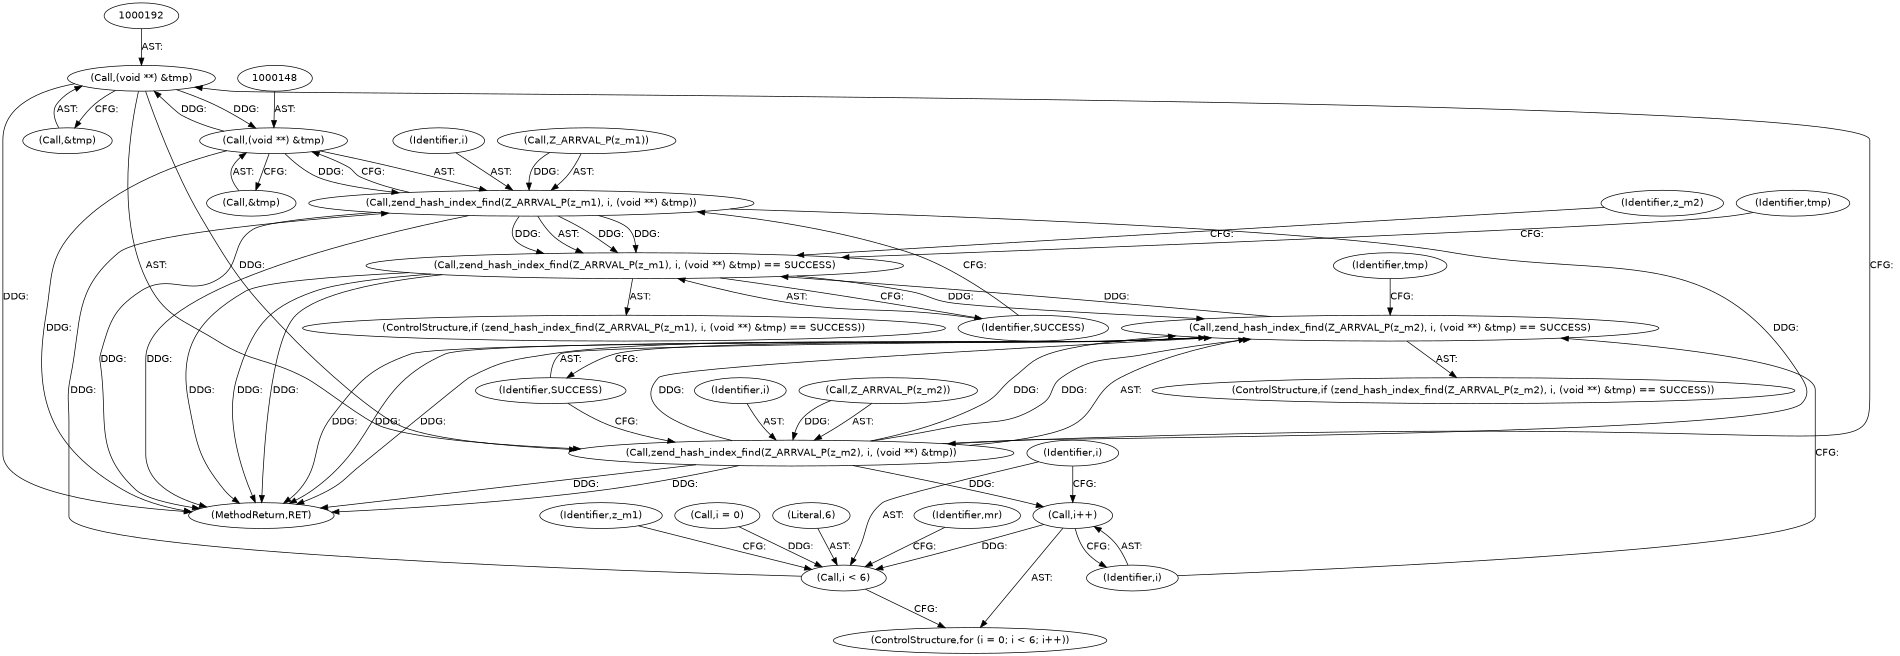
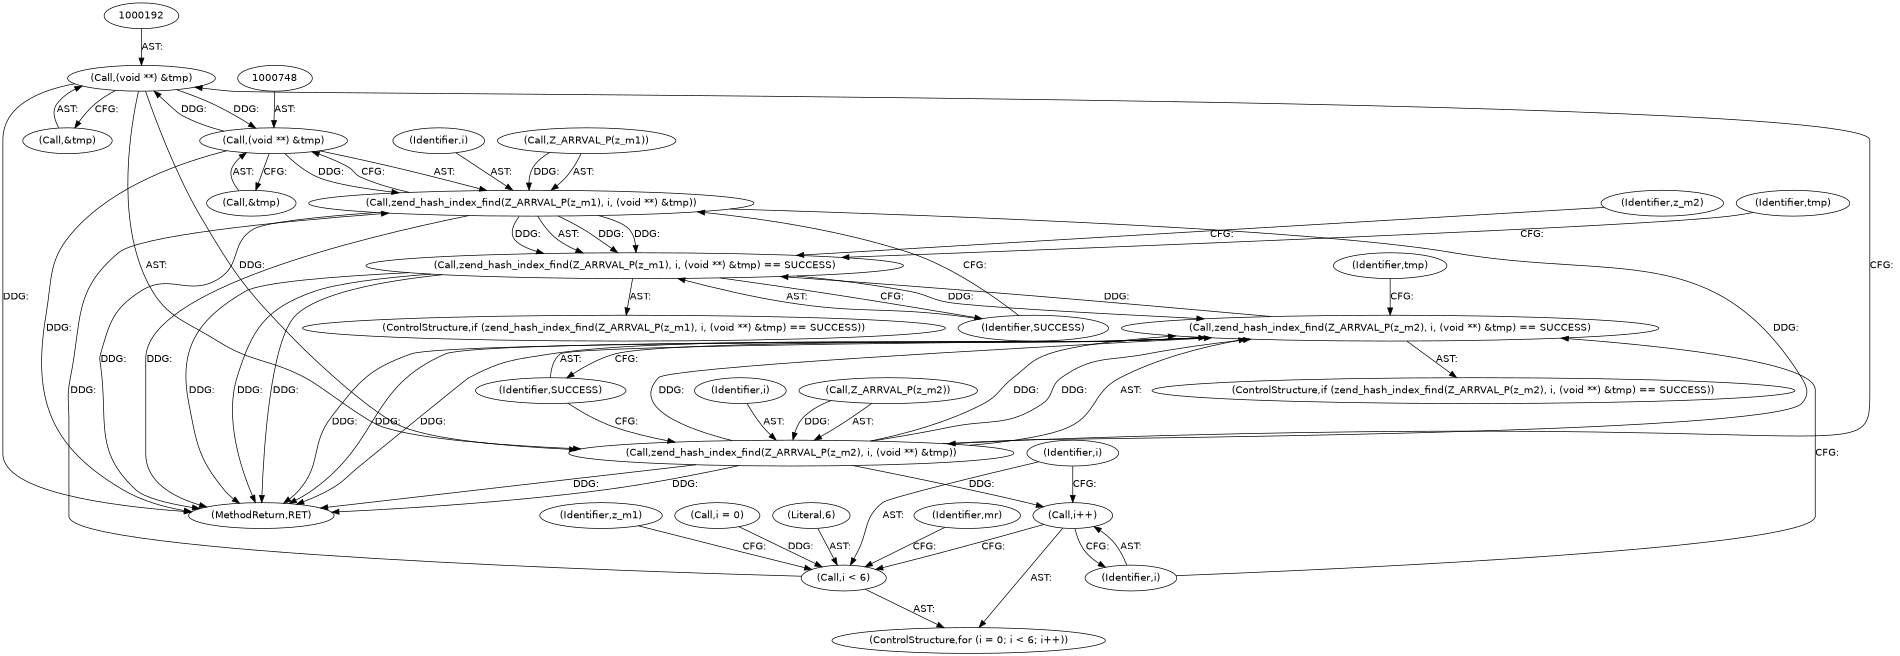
node "1000148": label "1000148" -> "1000748"
edge "(Call,i++)" -> "(Call,i < 6)": label "DDG: " -> "CFG: "
edge "(Call,i < 6)" -> "(ControlStructure,for (i = 0; i < 6; i++))": label "CFG: " -> "AST: "
